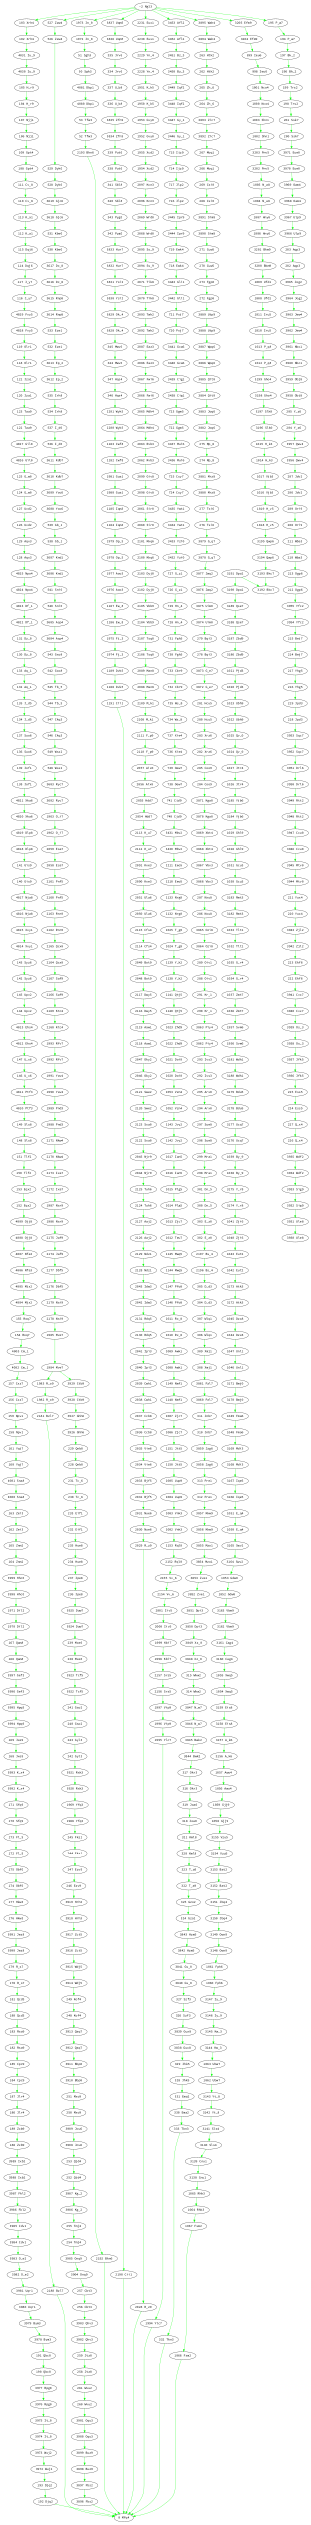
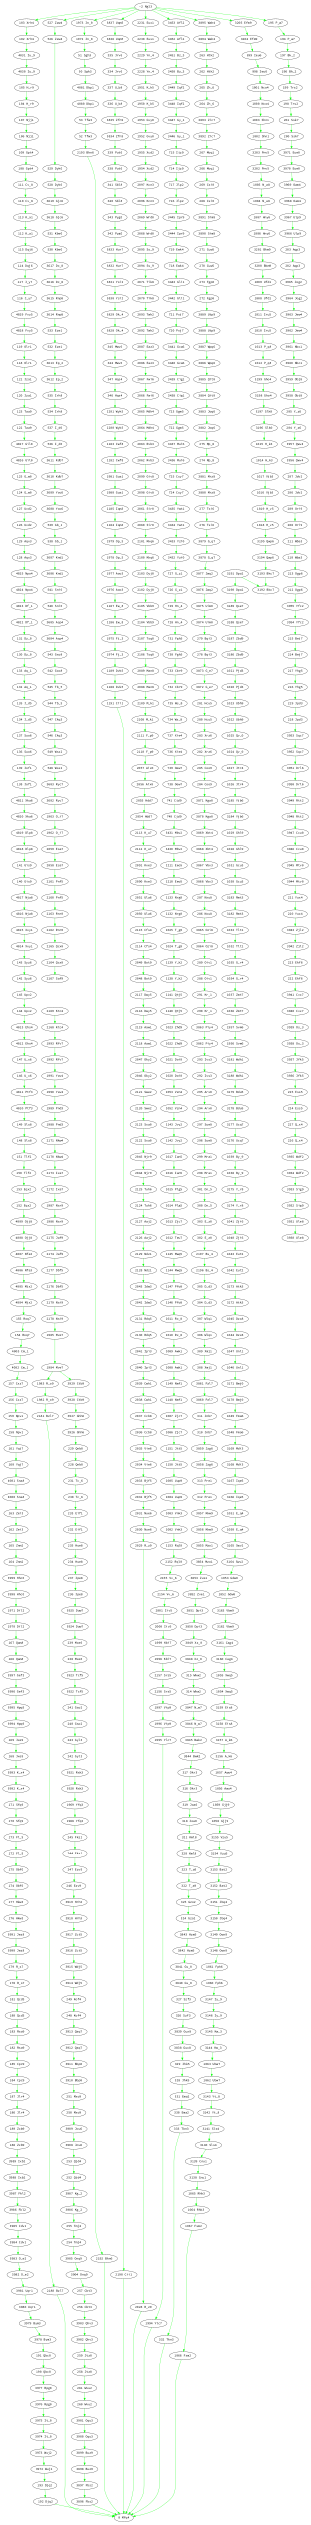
edge "1015 H_k3" -> "1014 H_k3": removed
node "2166 Saf9": removed
